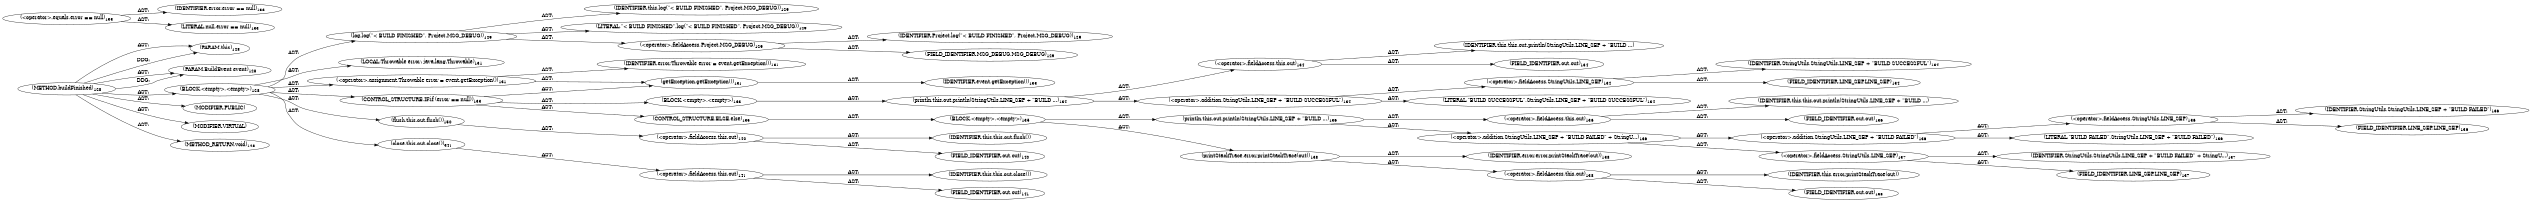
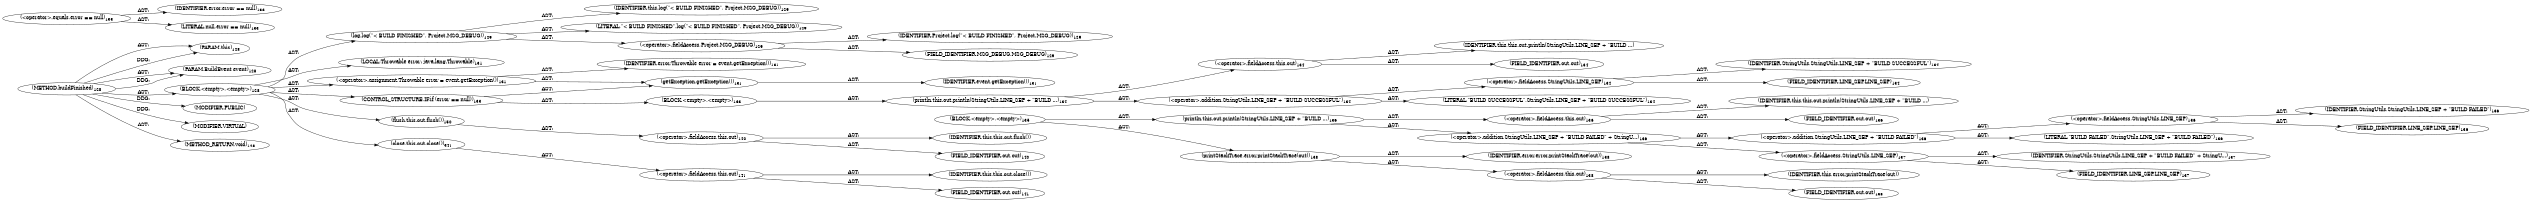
node "(IDENTIFIER,event,getException())": text "133" -> "131"
edge "(METHOD,buildFinished)" -> "(MODIFIER,PUBLIC)": label "AST: " -> "DDG: "
edge "(METHOD,buildFinished)" -> "(MODIFIER,VIRTUAL)": label "AST: " -> "DDG: "
node "(CONTROL_STRUCTURE,ELSE,else)": removed
